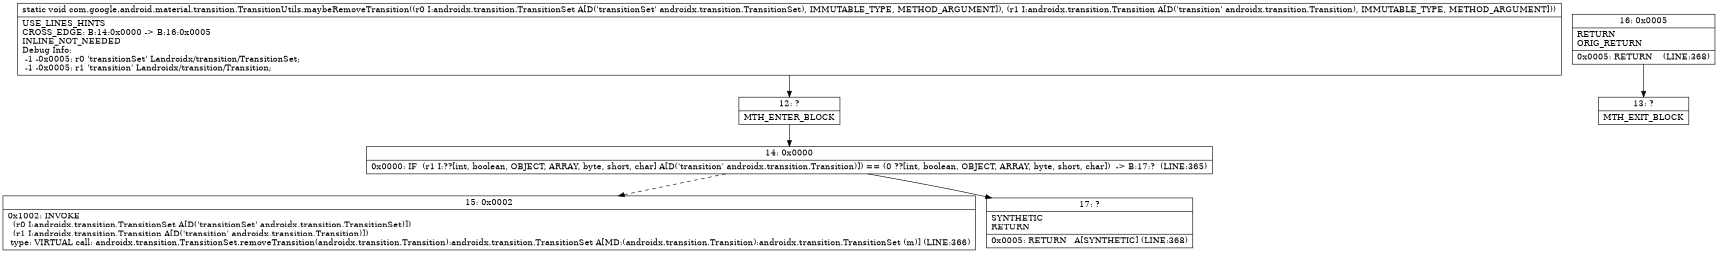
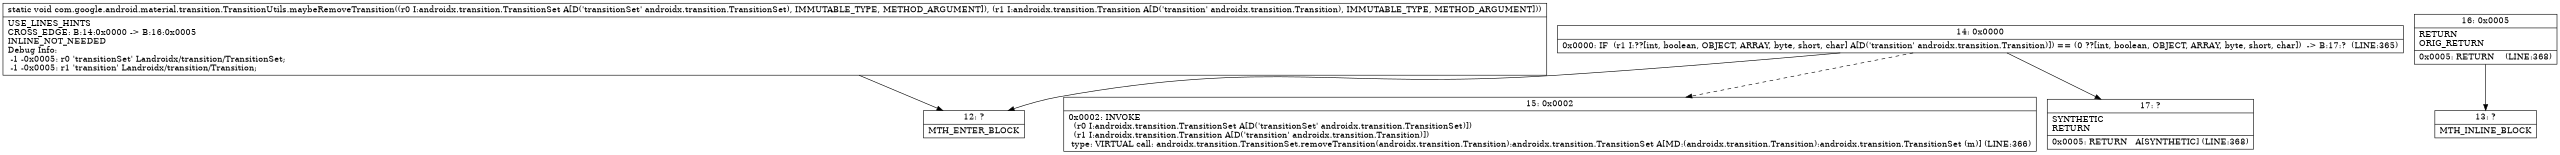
node "13: ?": text "MTH_EXIT_BLOCK" -> "MTH_INLINE_BLOCK"
edge "12: ?" -> "14: 0x0000": reversed
node "15: 0x0002": text "0x1002: INVOKE" -> "0x0002: INVOKE"
